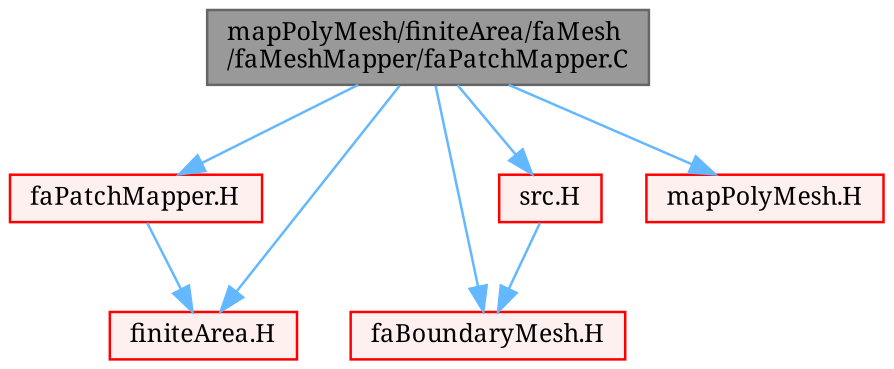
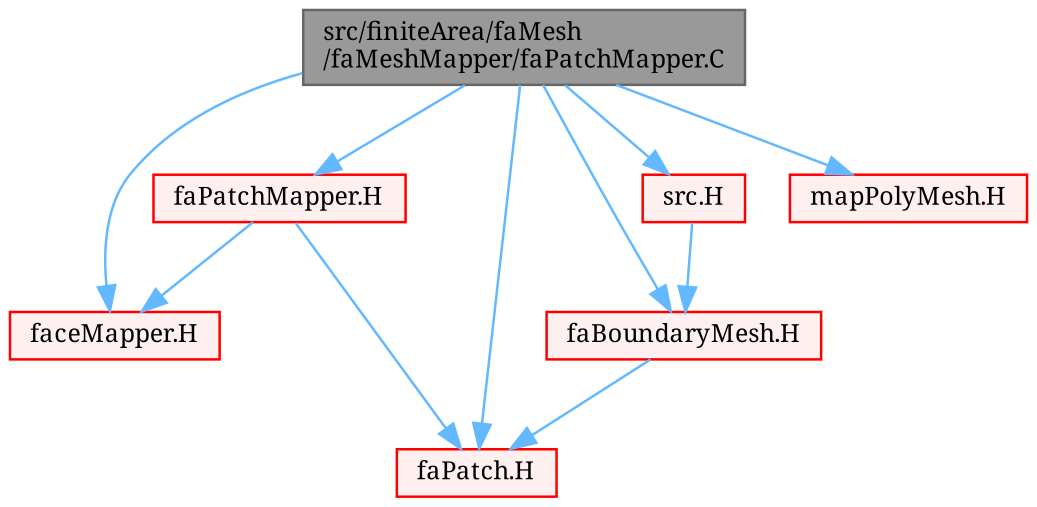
node "mapPolyMesh/finiteArea/faMesh /faMeshMapper/faPatchMapper.C": label "mapPolyMesh/finiteArea/faMesh /faMeshMapper/faPatchMapper.C" -> "src/finiteArea/faMesh /faMeshMapper/faPatchMapper.C"
node "finiteArea.H": label "finiteArea.H" -> "faceMapper.H"
node "faPatch.H": added
